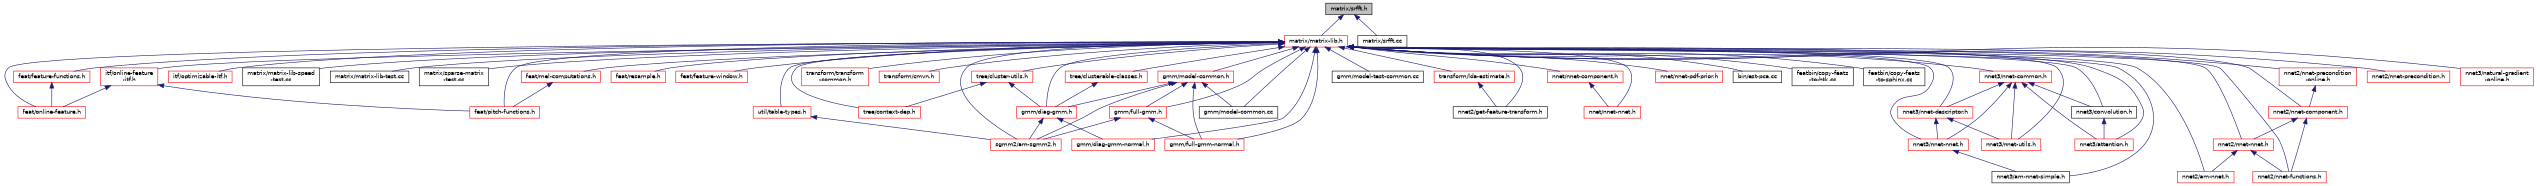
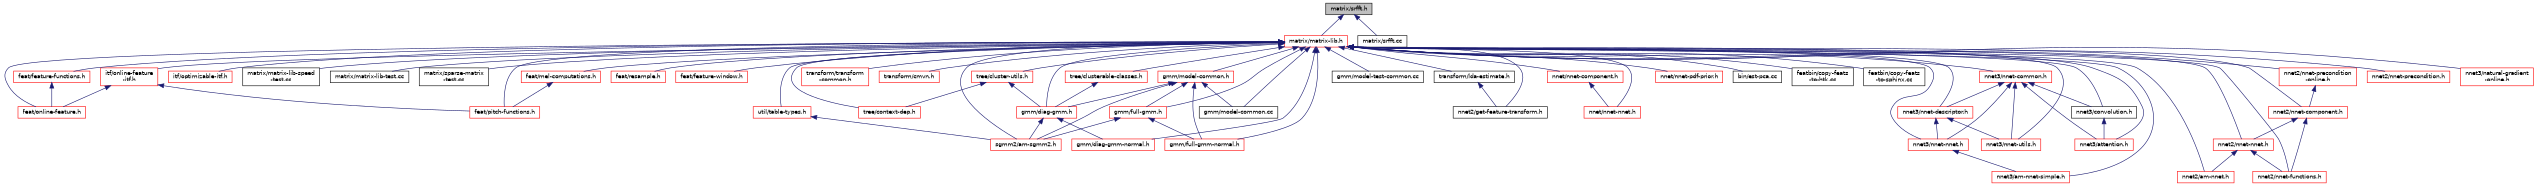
node "transform/lda-estimate.h": color red -> black
node "nnet3/am-nnet-simple.h": color black -> red
